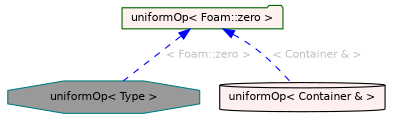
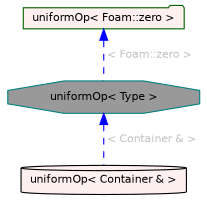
edge "uniformOp< Container & >" -> "uniformOp< Foam::zero >": now "uniformOp< Container & >" -> "uniformOp< Type >"
